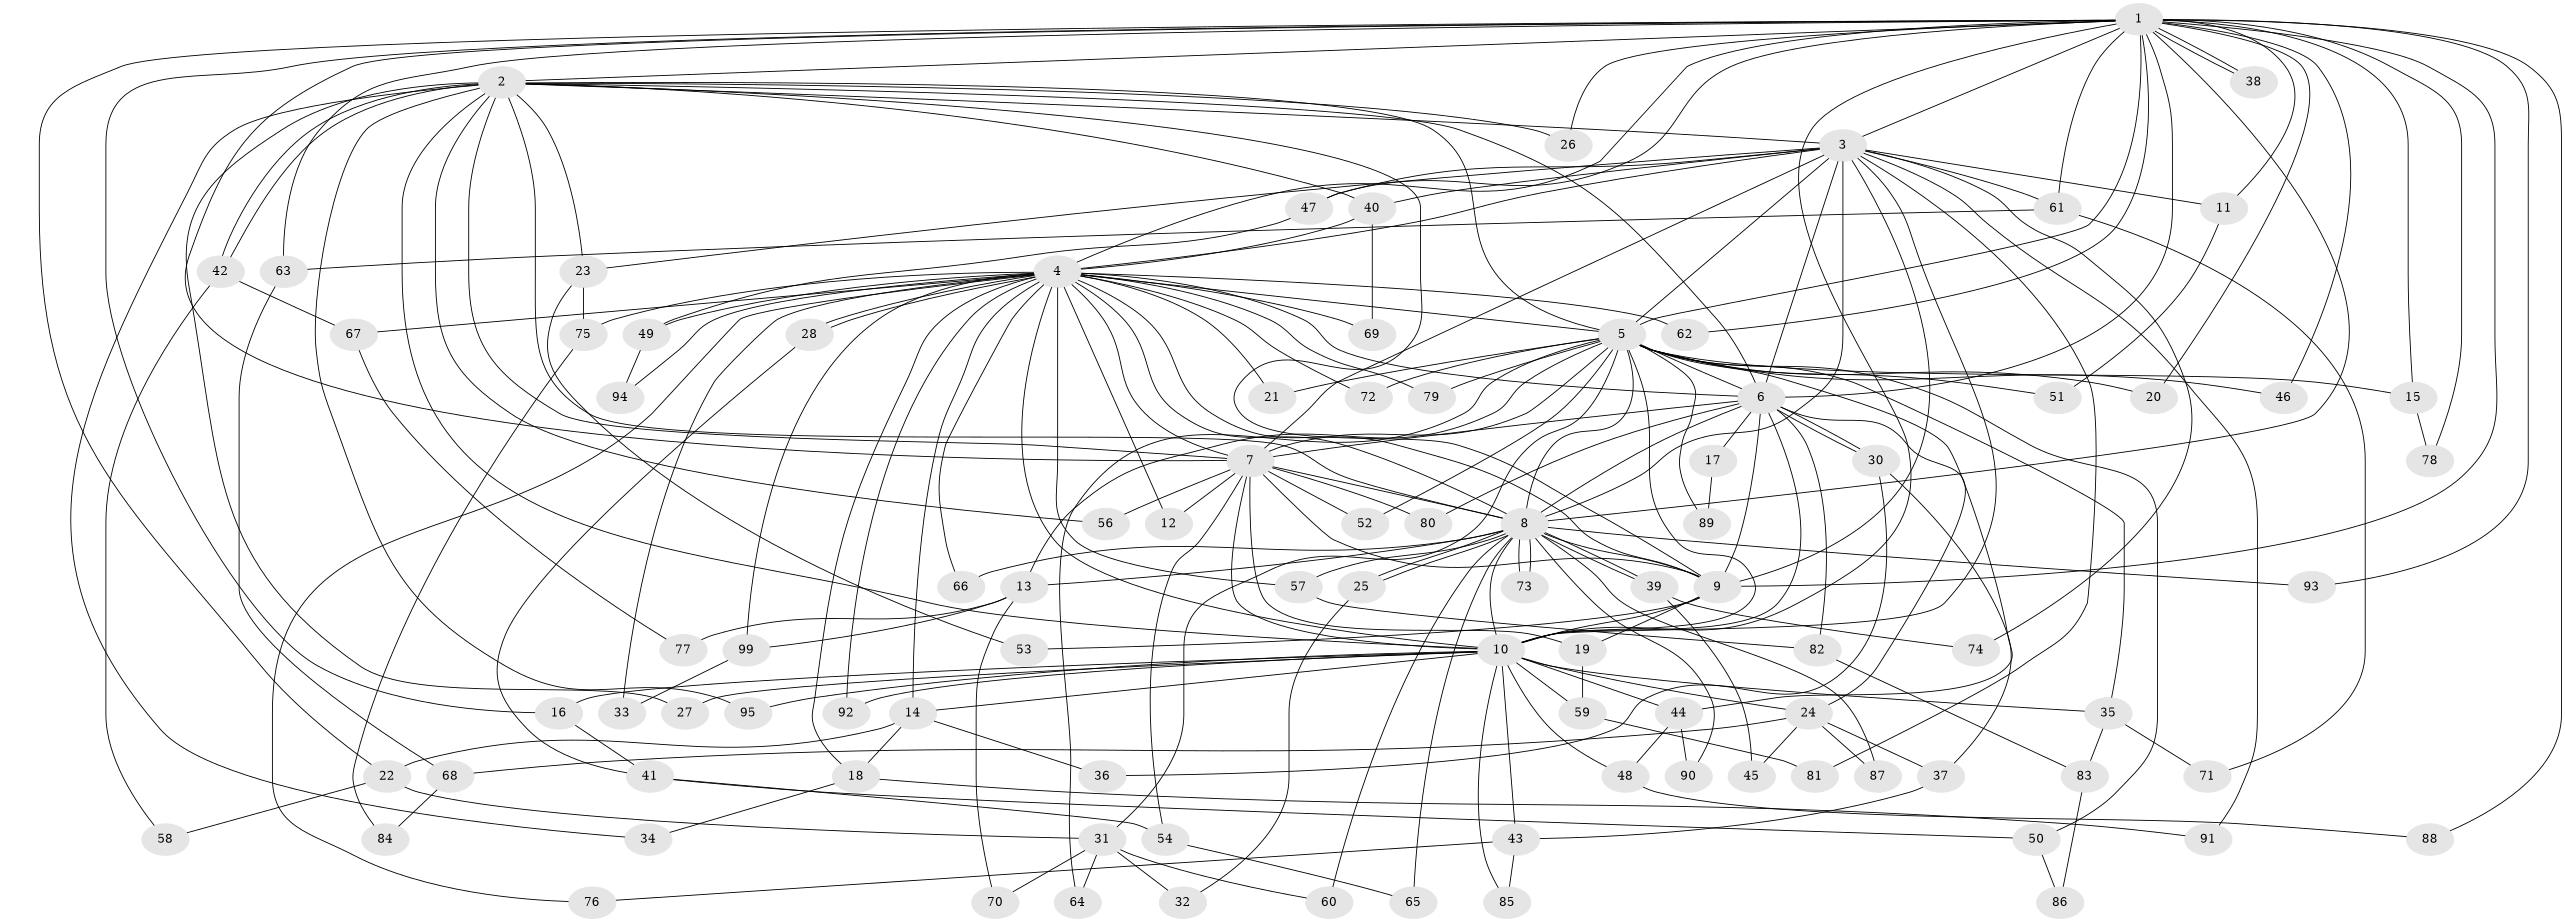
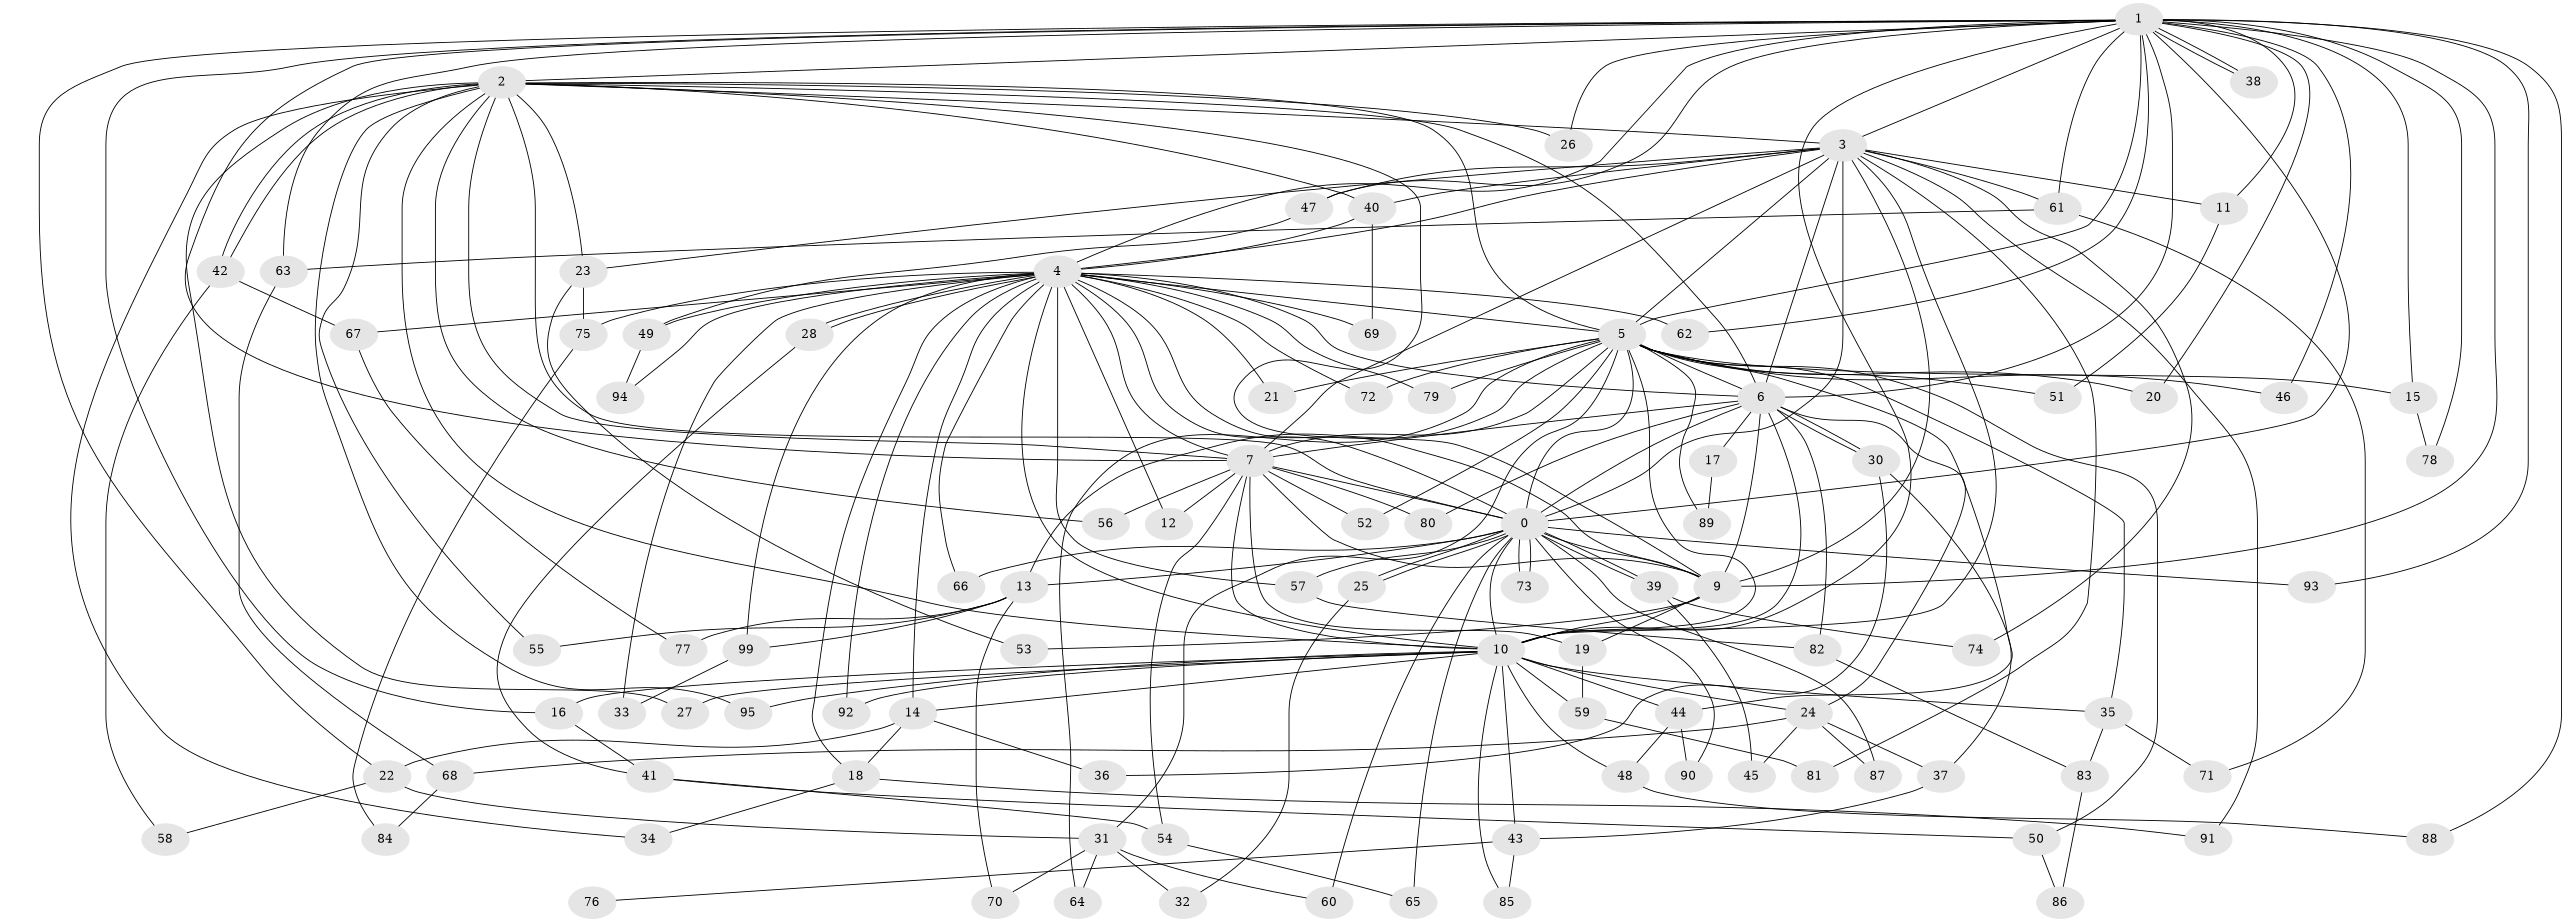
node "8": label "8" -> "0"
edge "4" -- "76": removed
node "55": added
